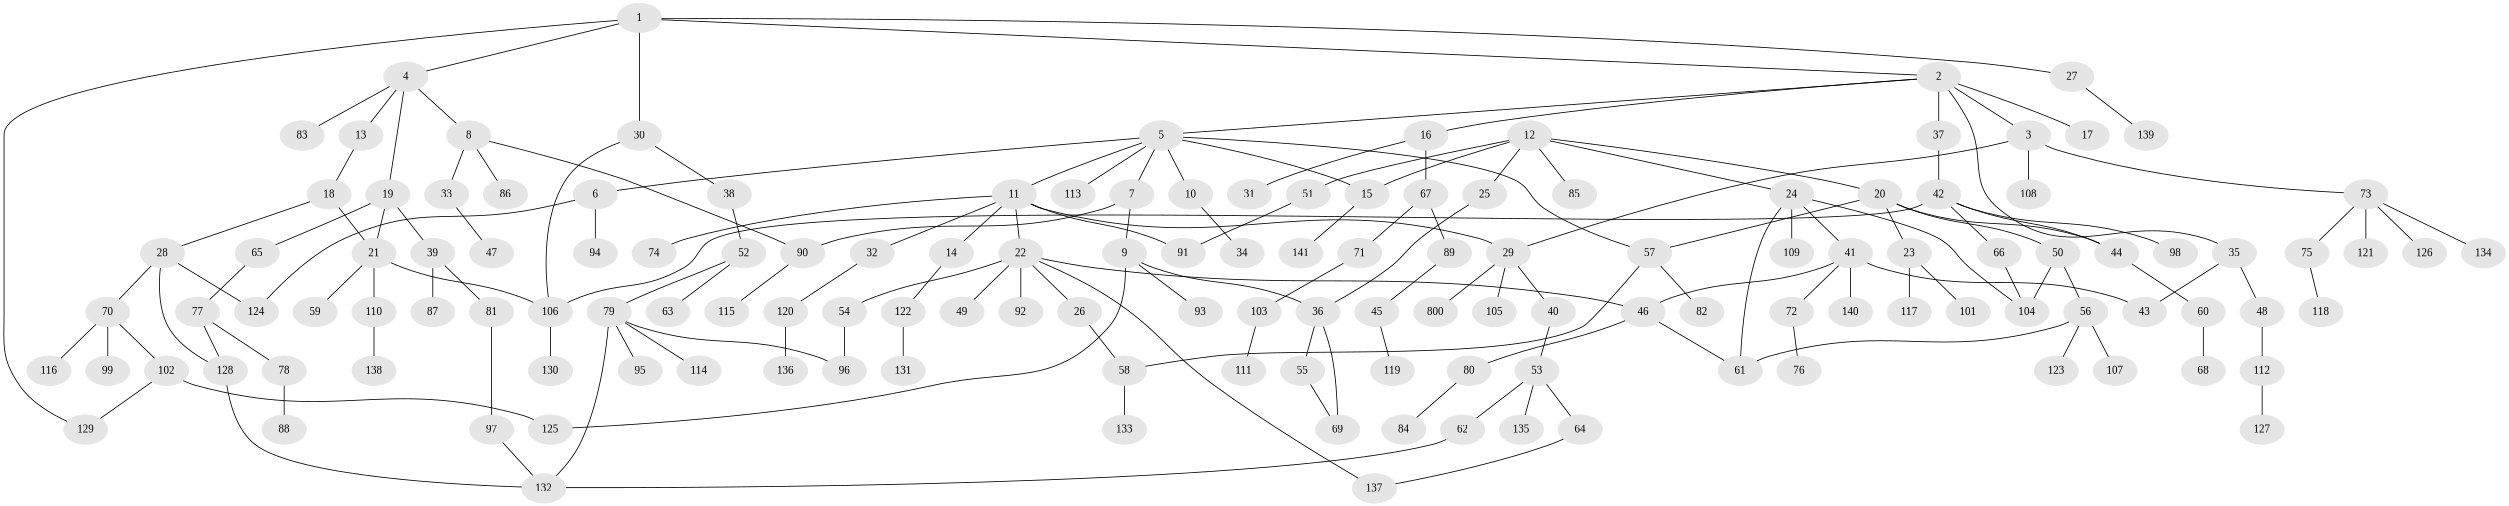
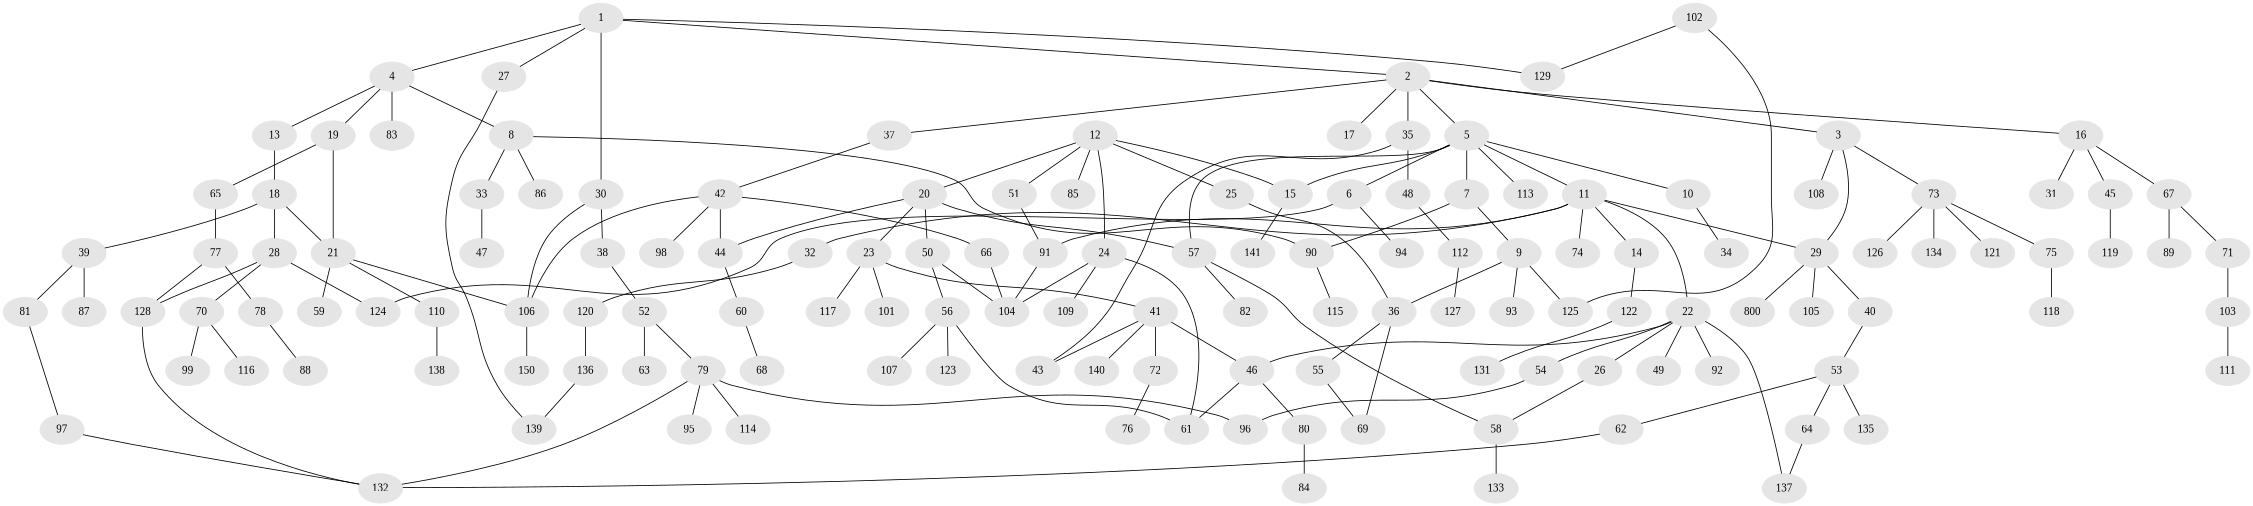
edge "24" -- "41": now "23" -- "41"
edge "19" -- "39": now "18" -- "39"
edge "91" -- "104": added
edge "89" -- "45": now "16" -- "45"
edge "70" -- "102": removed
node "130": label "130" -> "150"
edge "136" -- "139": added
